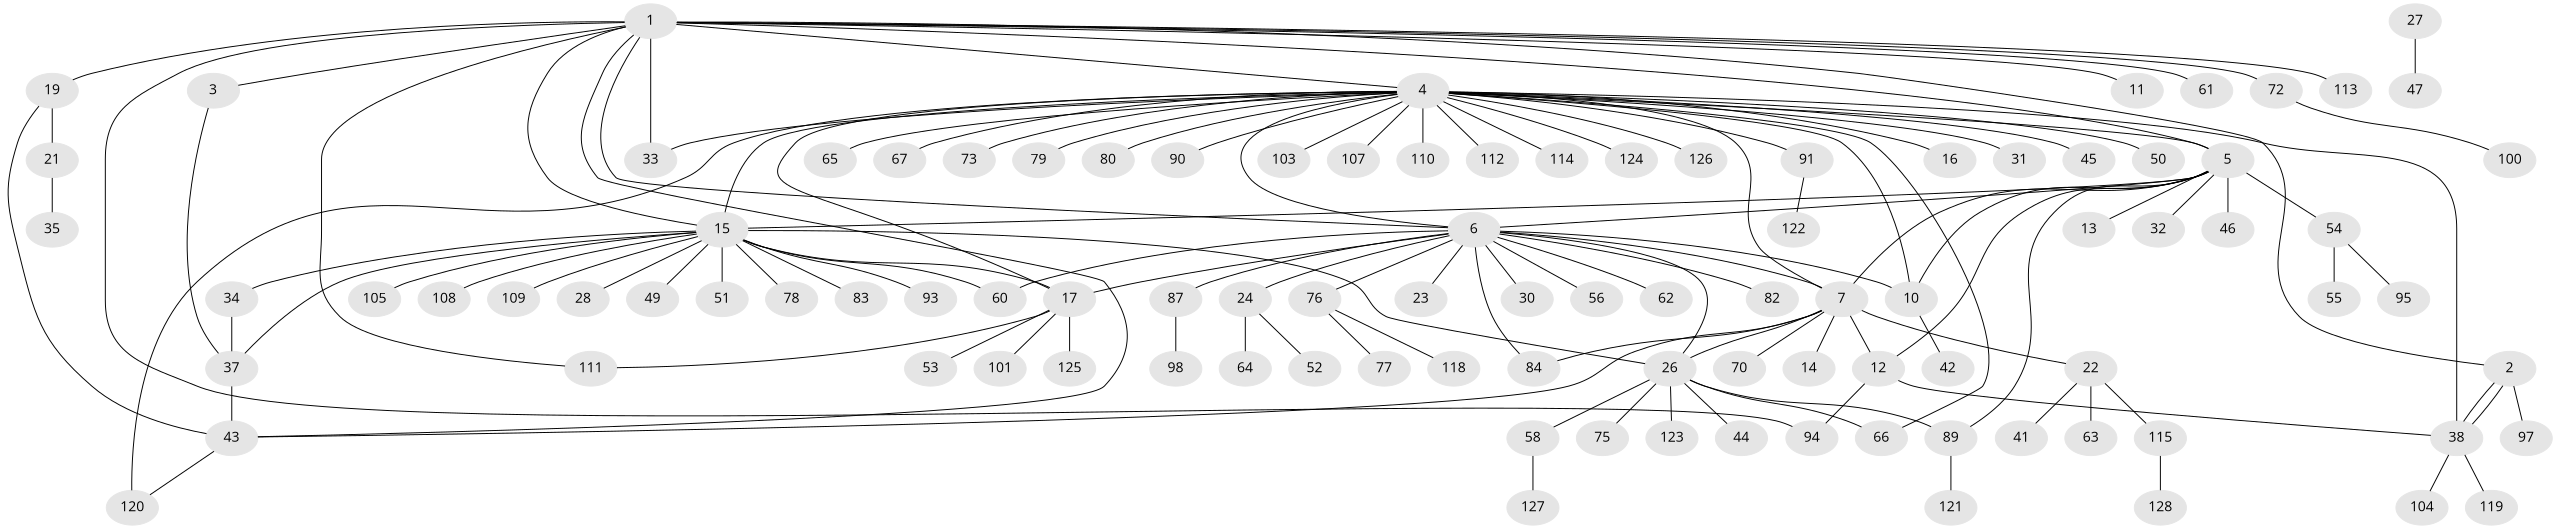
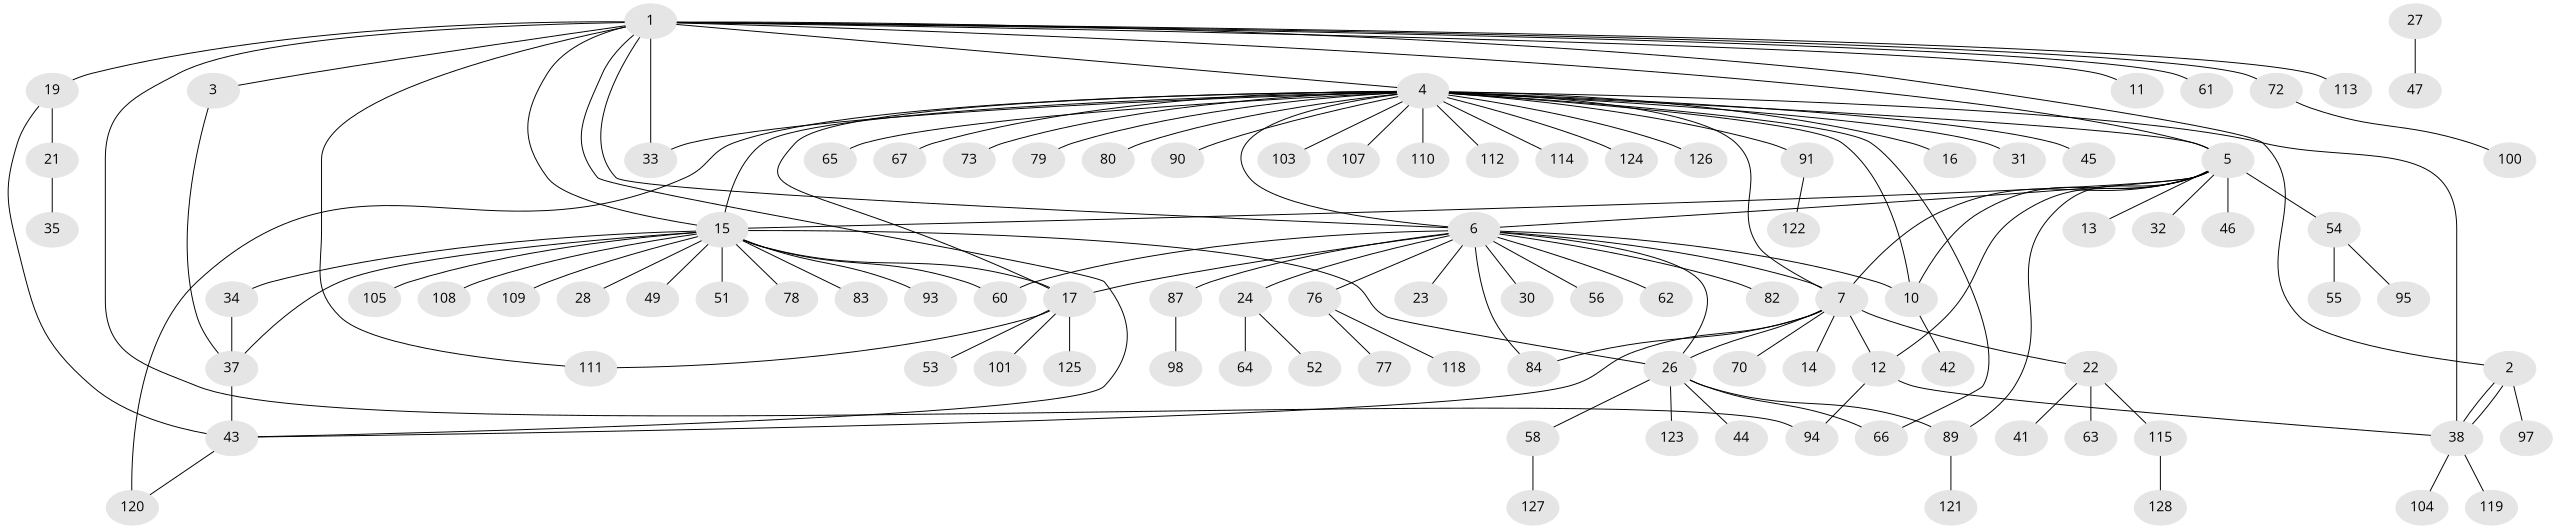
node "50": removed
node "75": removed
